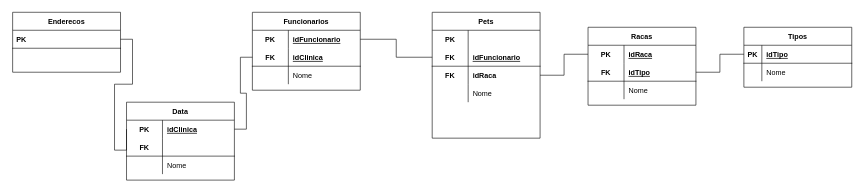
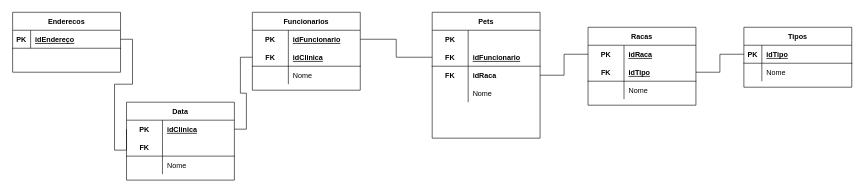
node "idEndereço": added
